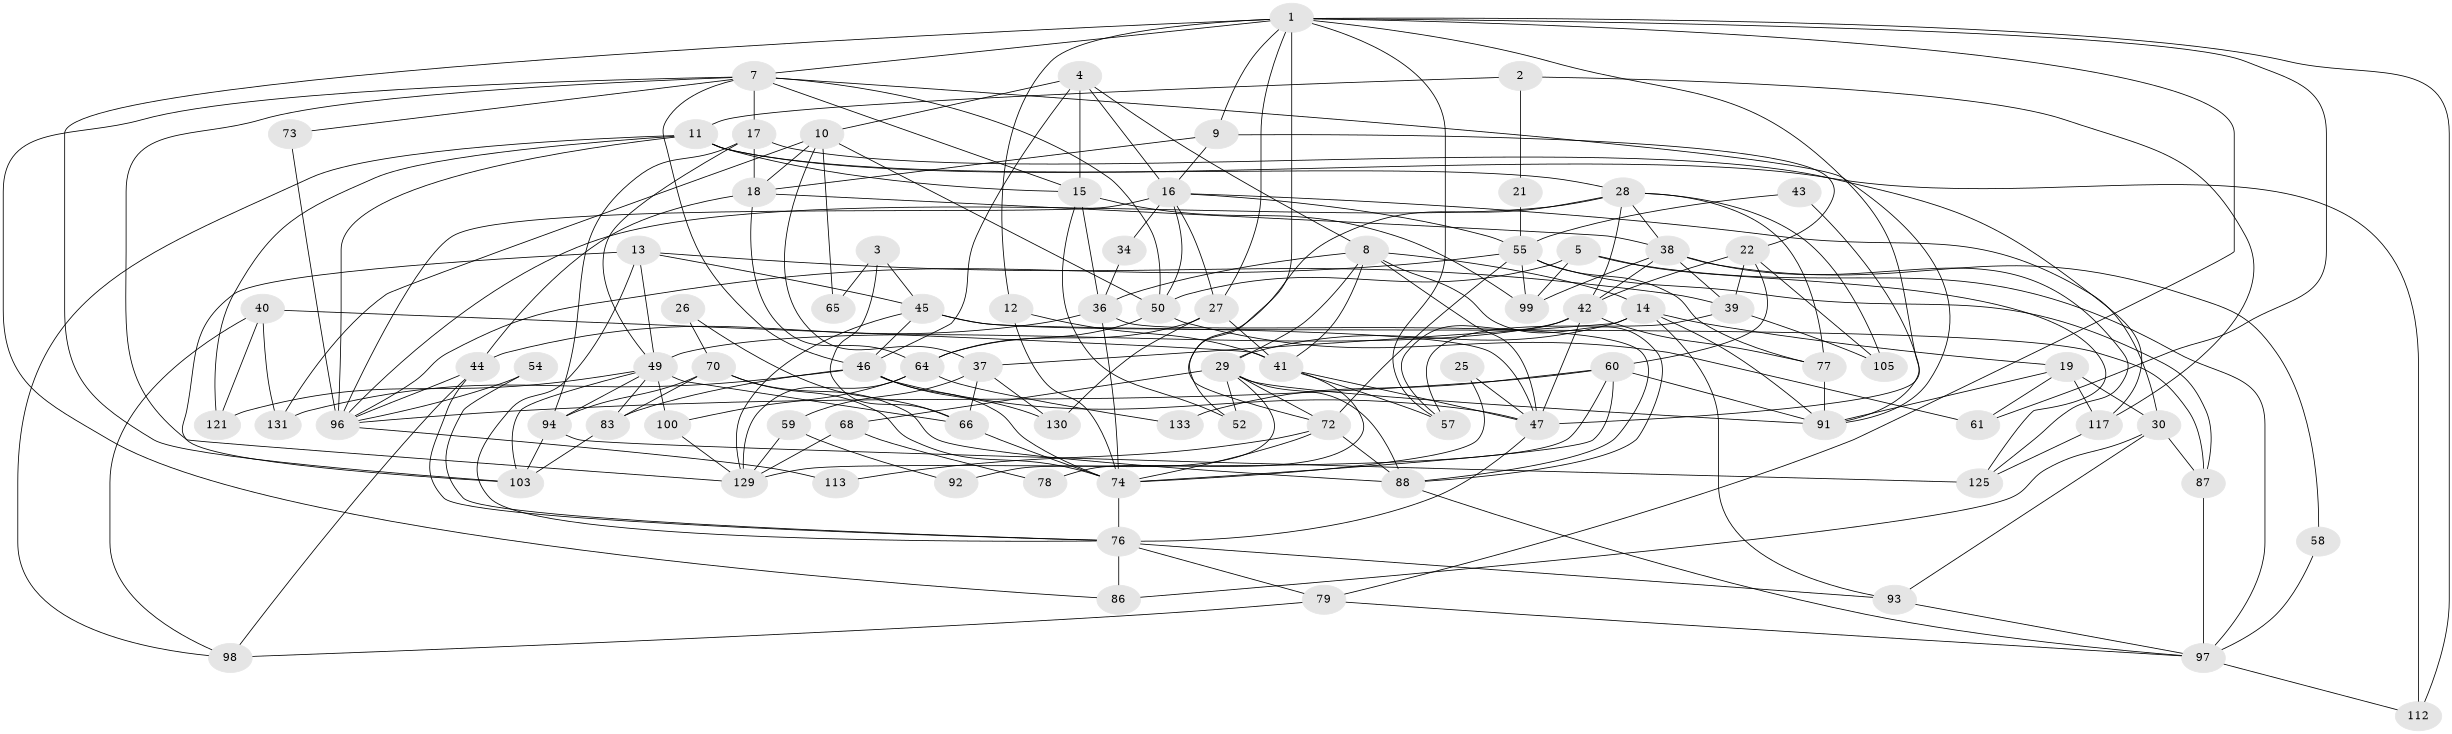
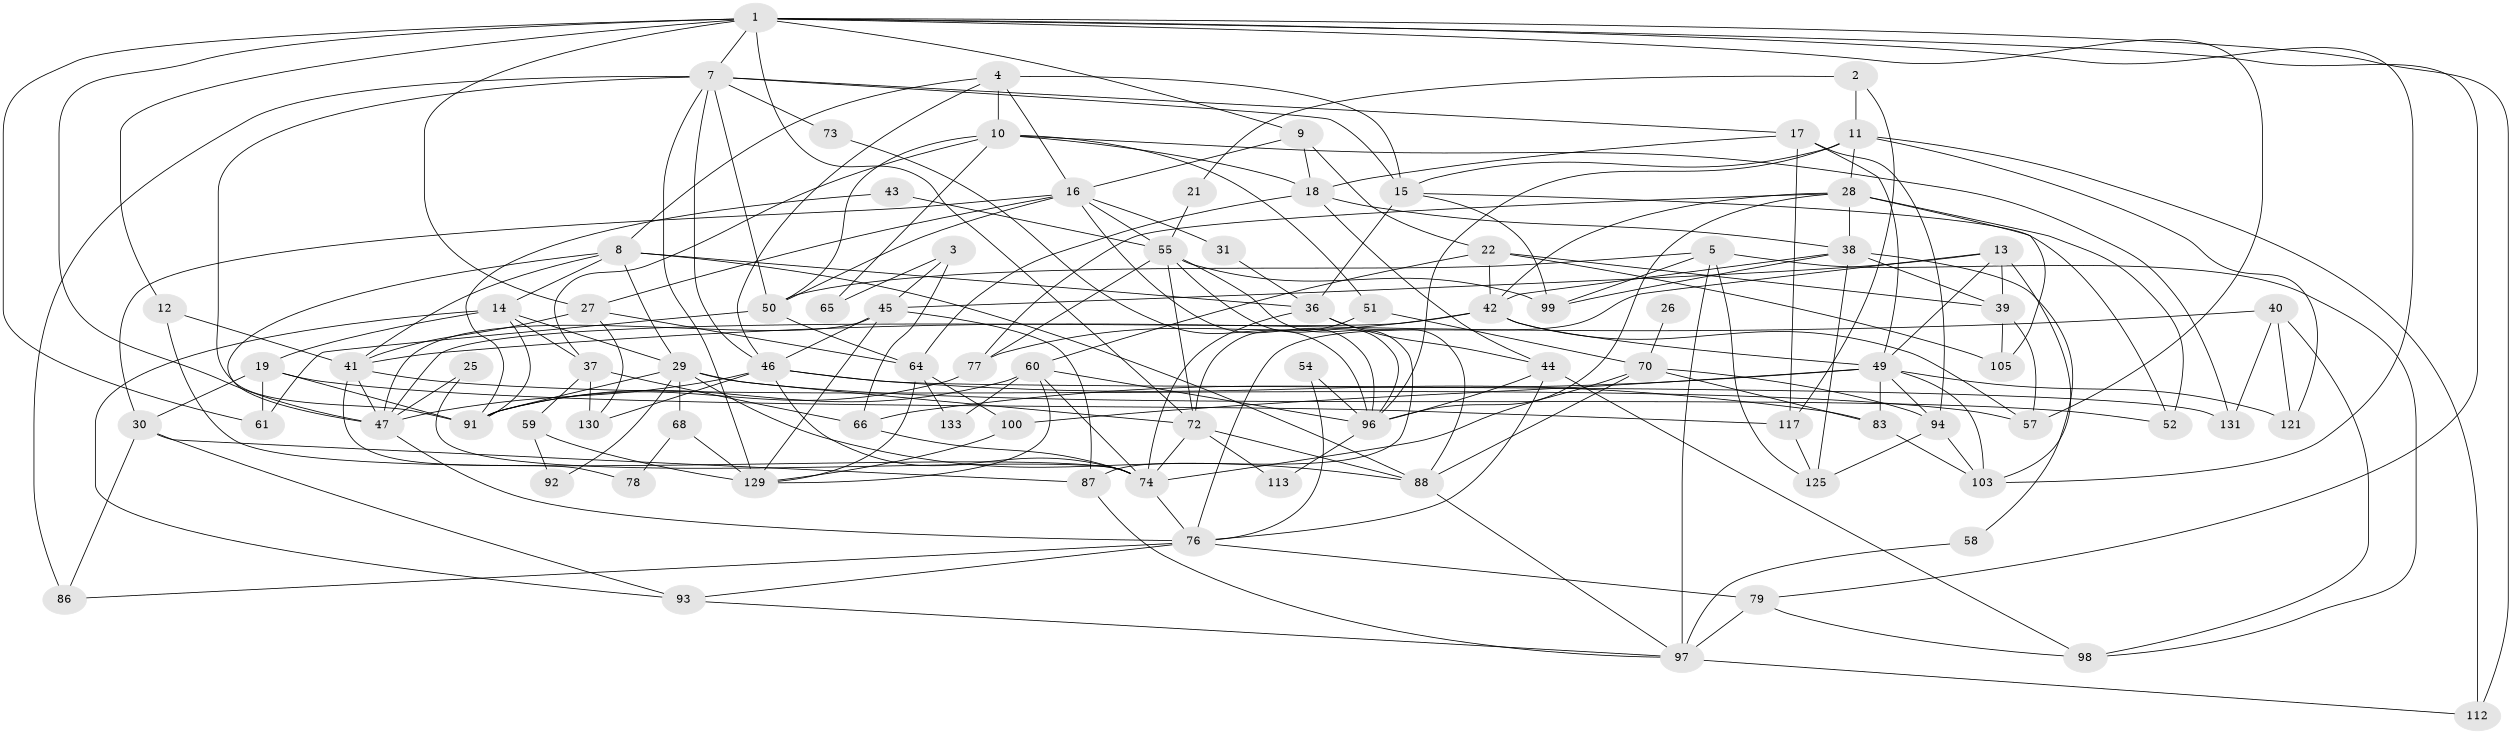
node "34": label "34" -> "31"
edge "11" -- "98": now "5" -- "98"
node "51": added
edge "26" -- "66": removed
